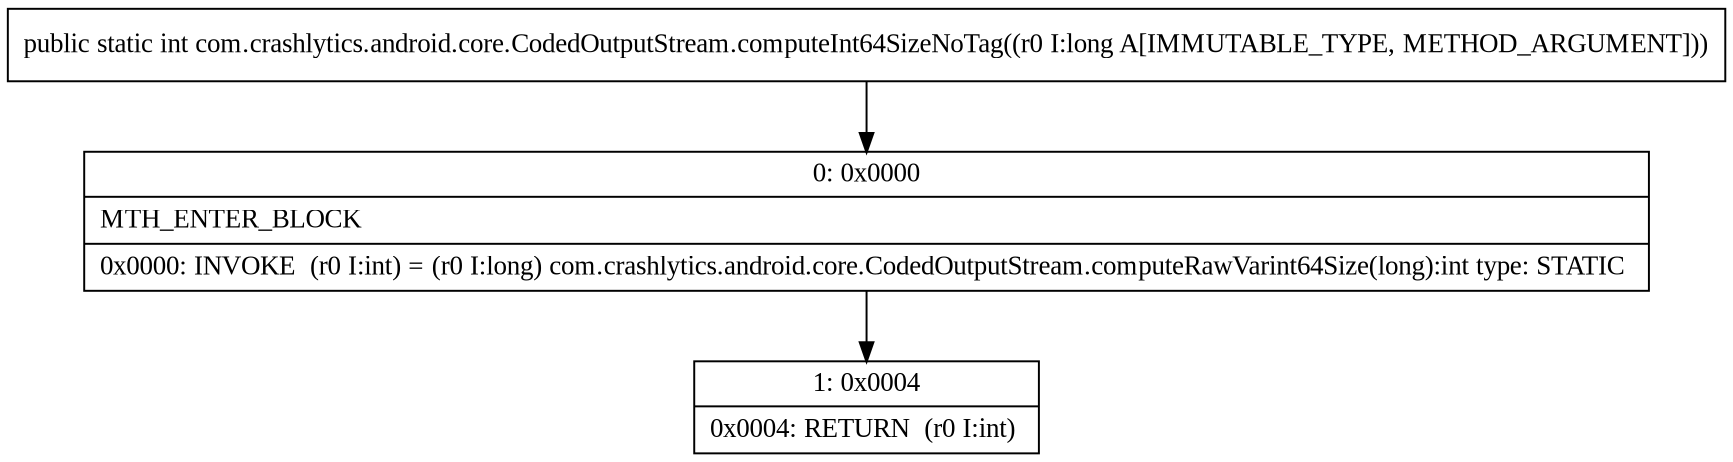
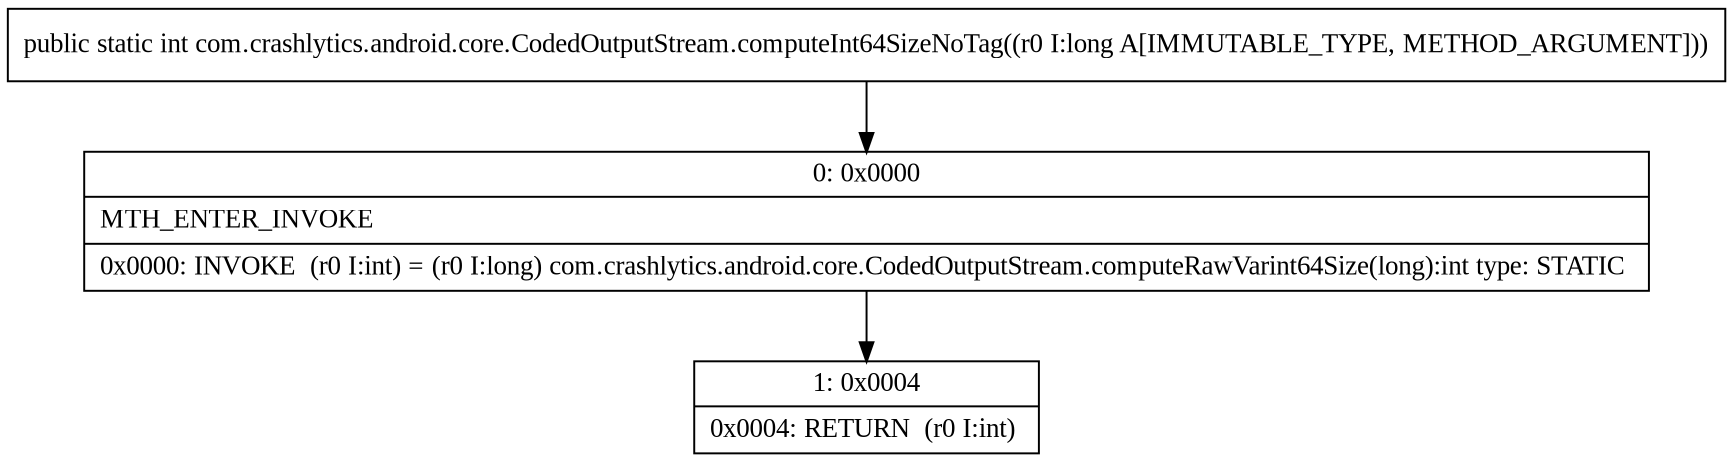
node "0: 0x0000": text "MTH_ENTER_BLOCK" -> "MTH_ENTER_INVOKE"
